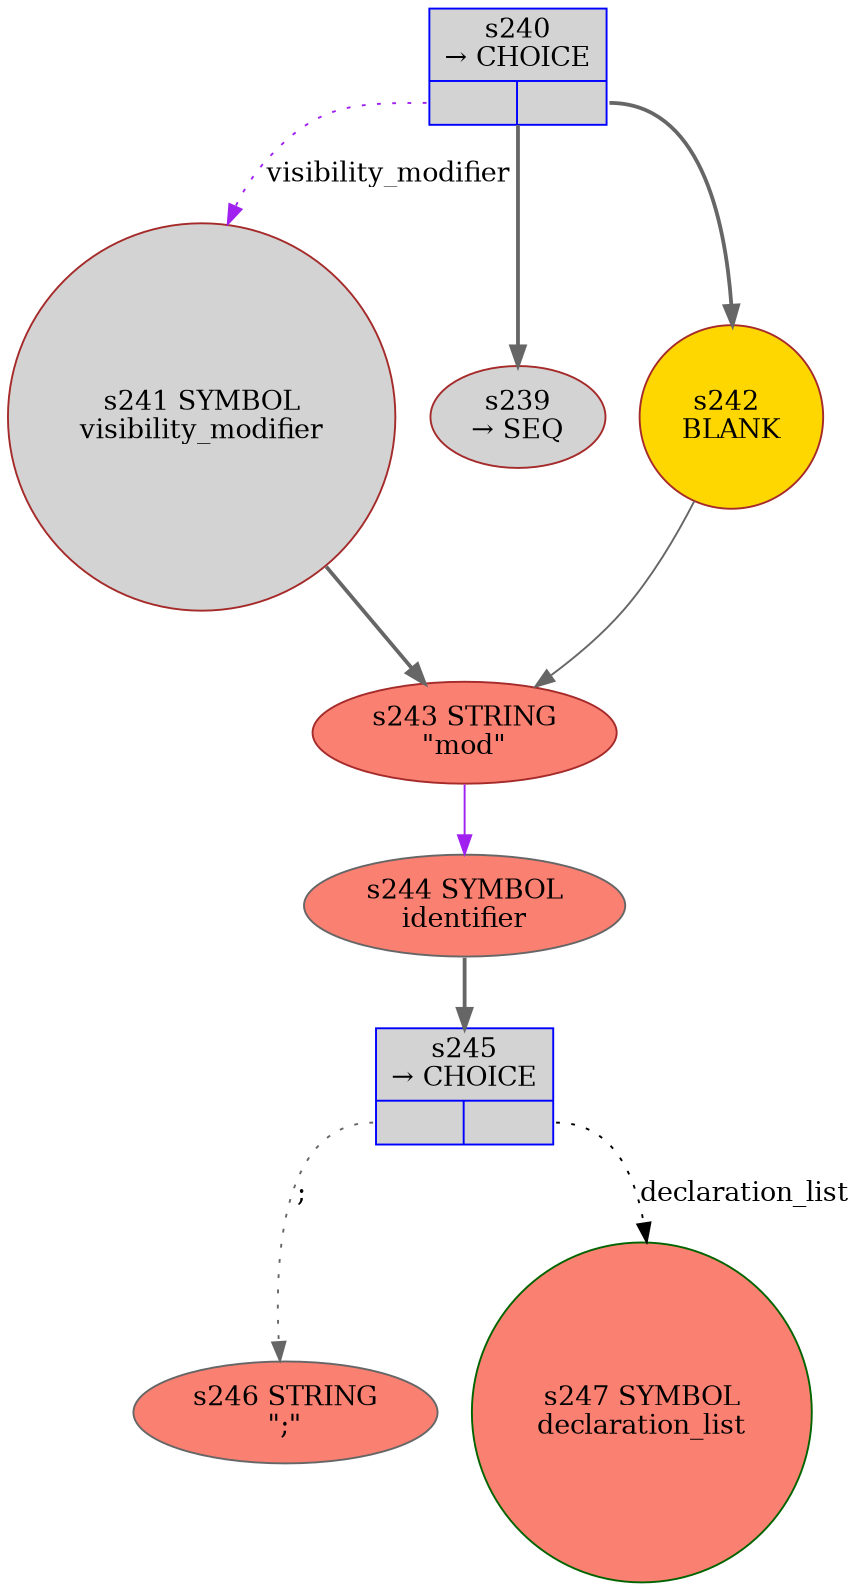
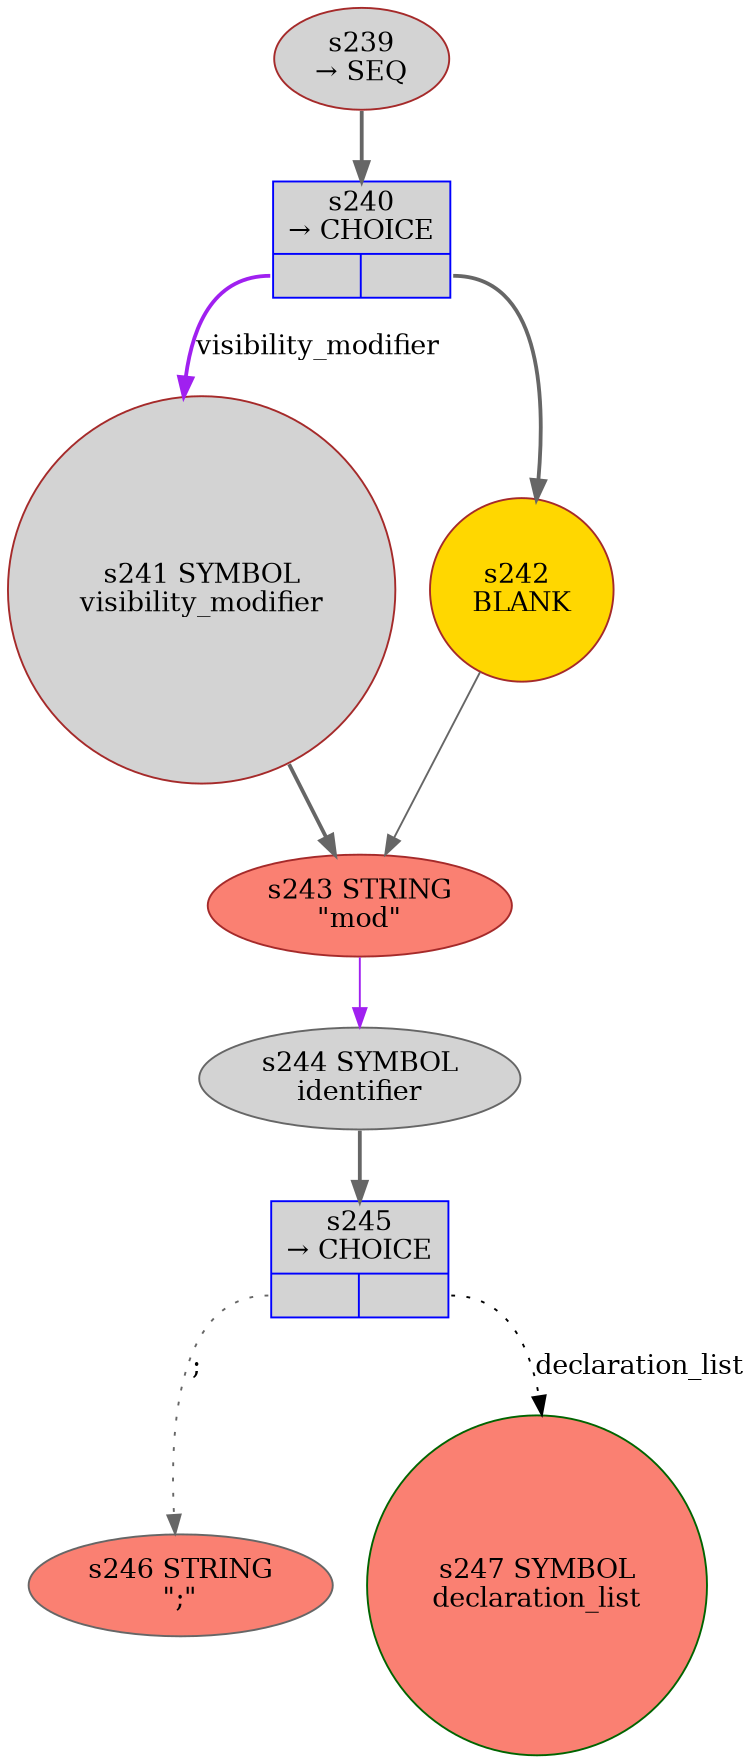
edge "s240" -> "s241 SYMBOL visibility_modifier": style dotted -> bold
edge "s240" -> "s239 → SEQ": reversed
node "s244 SYMBOL identifier": fillcolor salmon -> lightgrey
